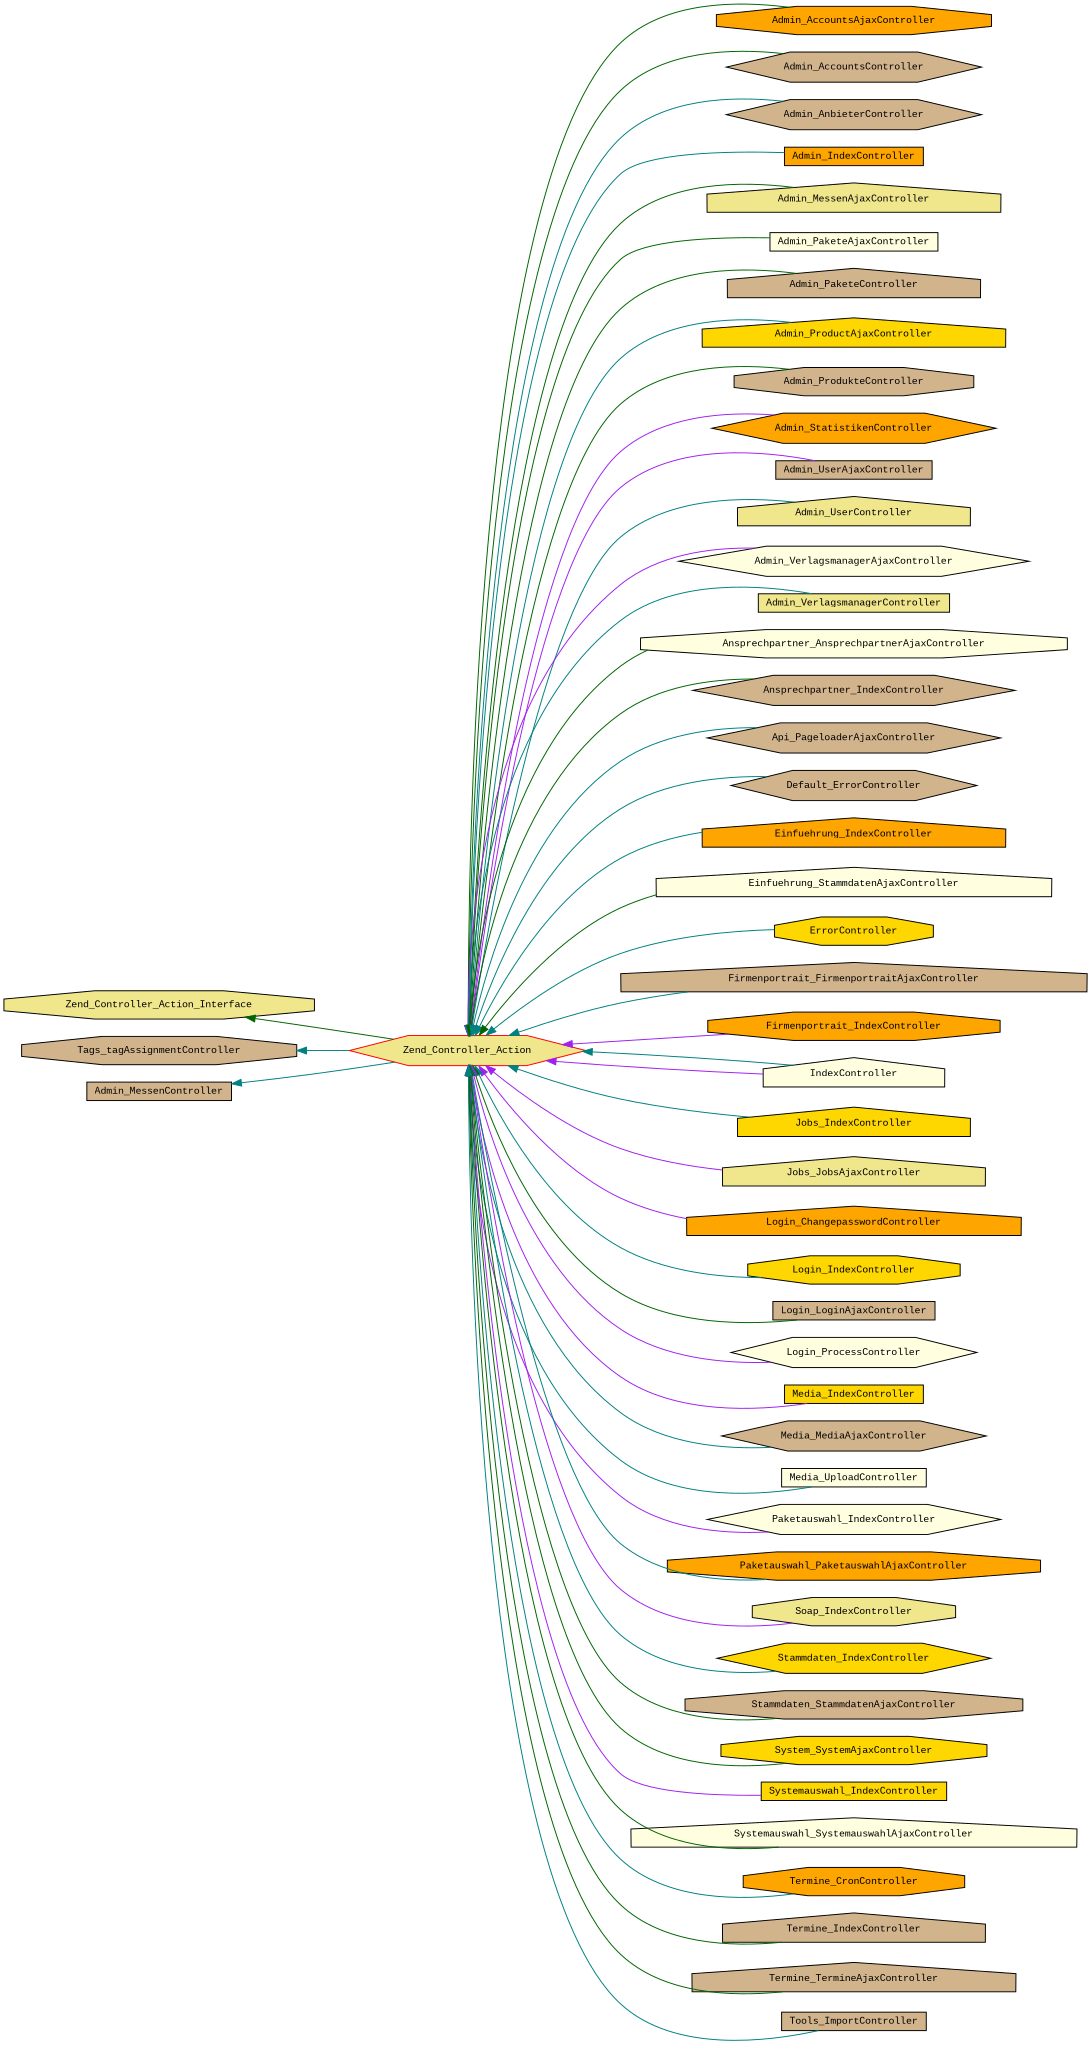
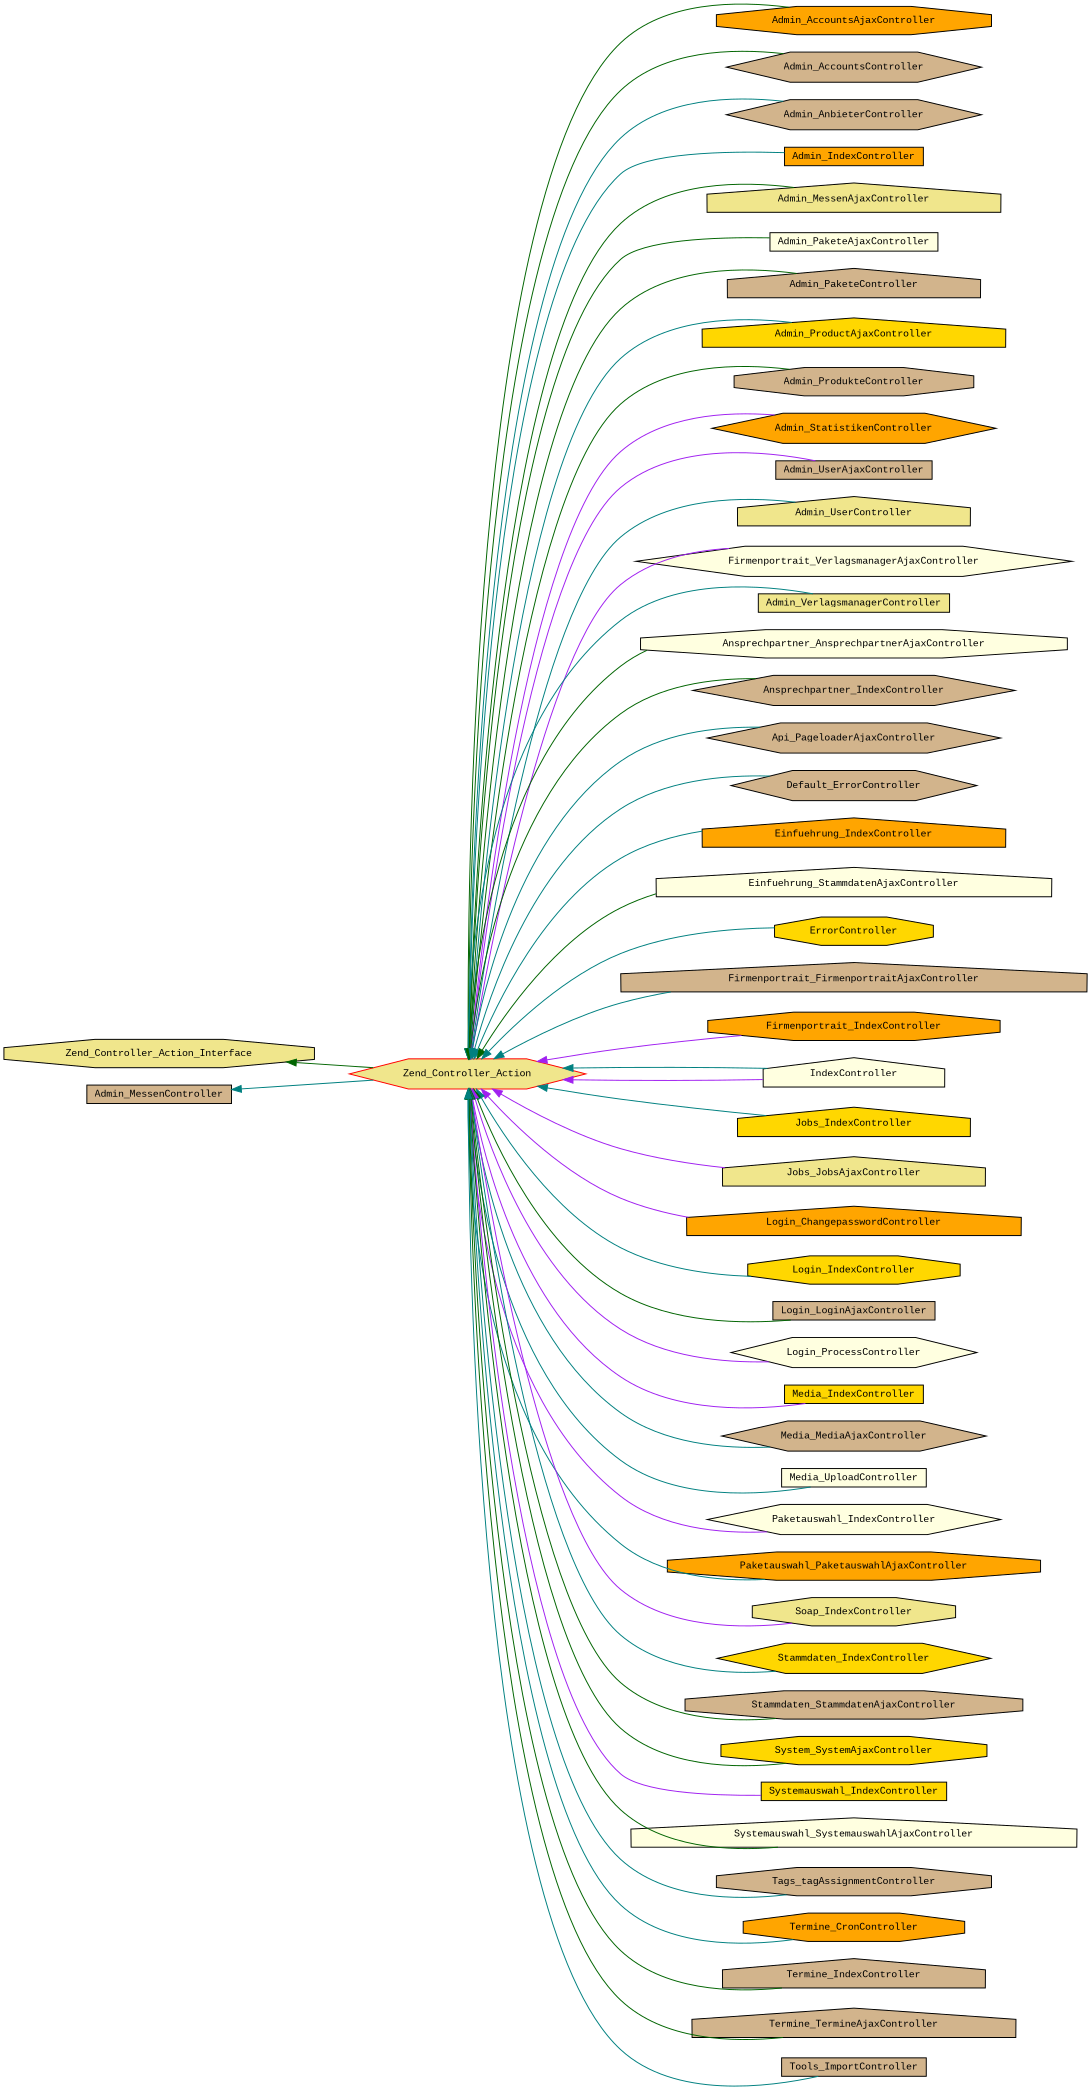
node "Admin_VerlagsmanagerAjaxController": label "Admin_VerlagsmanagerAjaxController" -> "Firmenportrait_VerlagsmanagerAjaxController"
edge "Zend_Controller_Action" -> "Tags_tagAssignmentController": reversed
